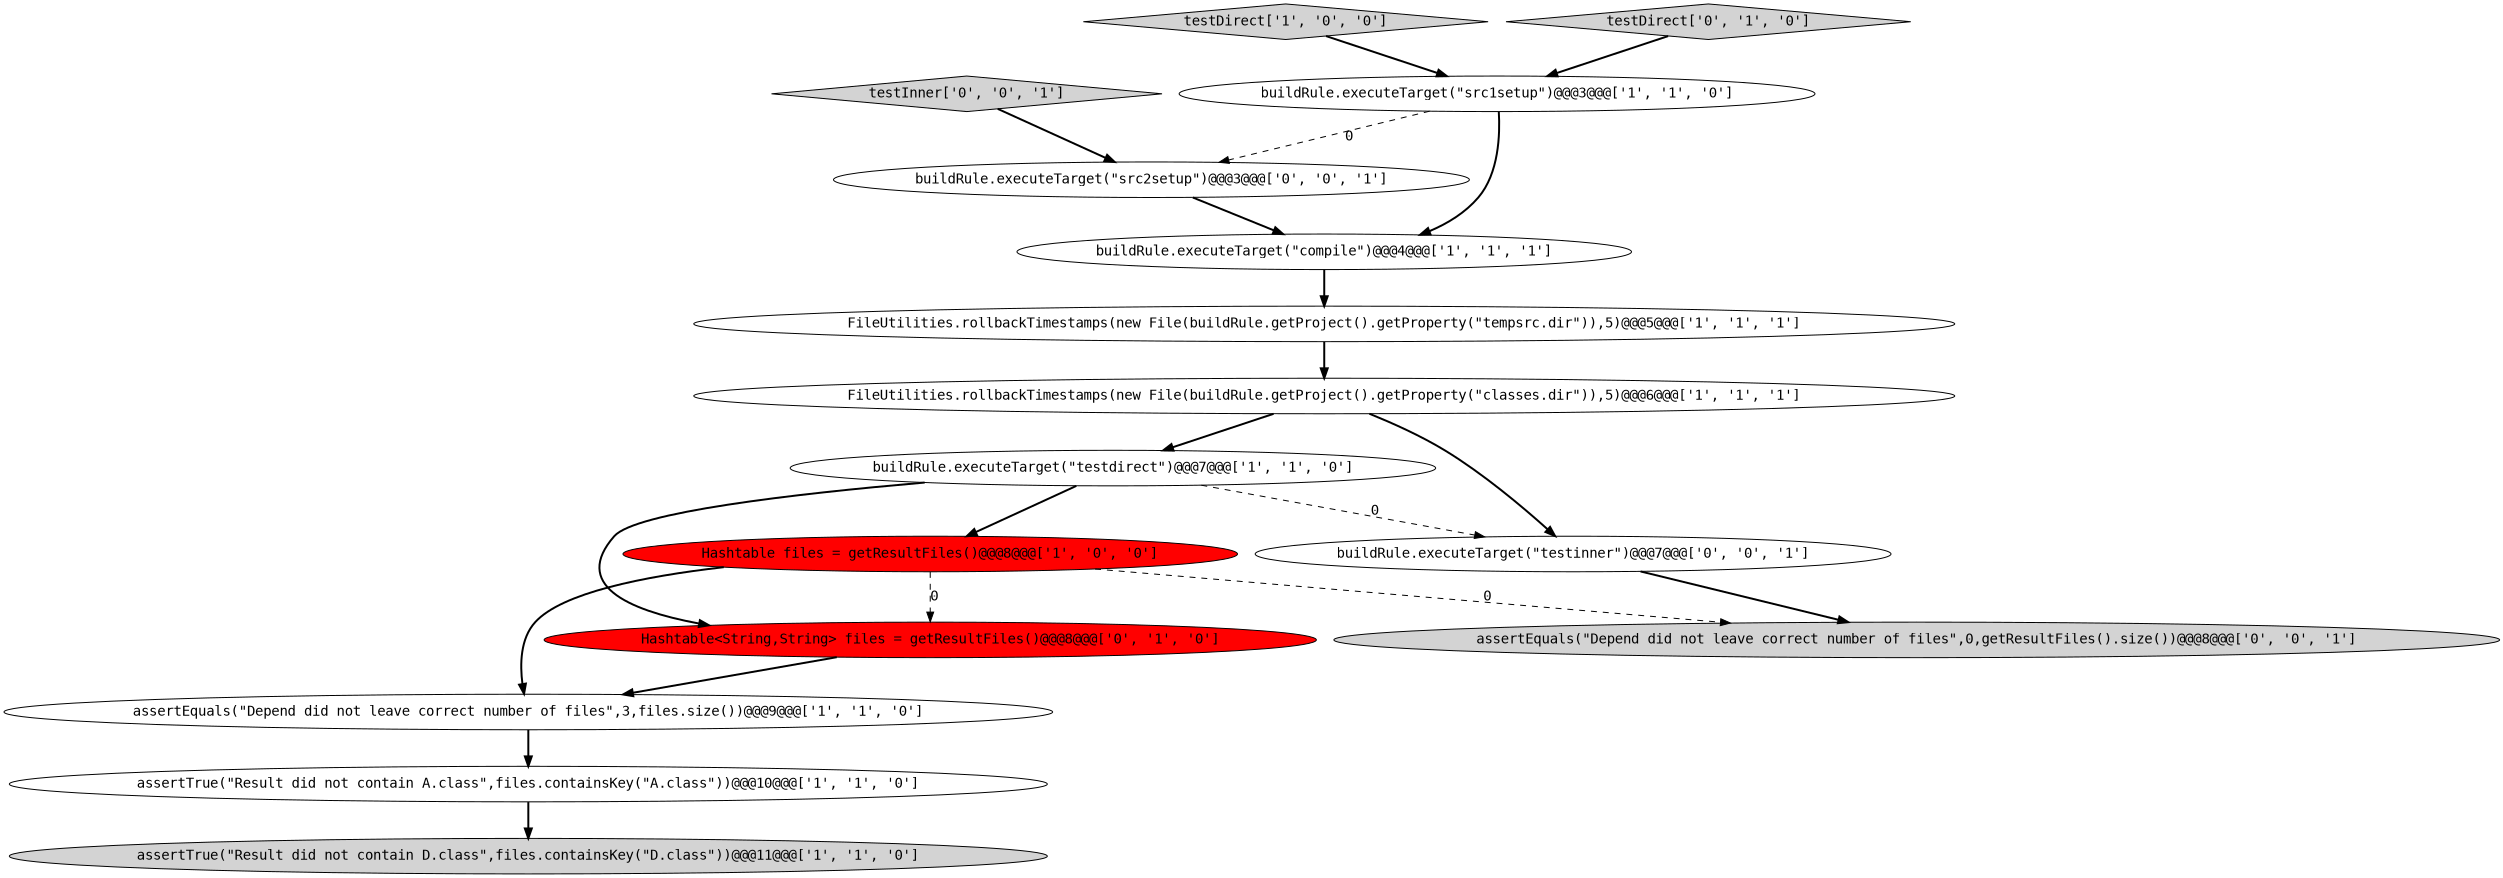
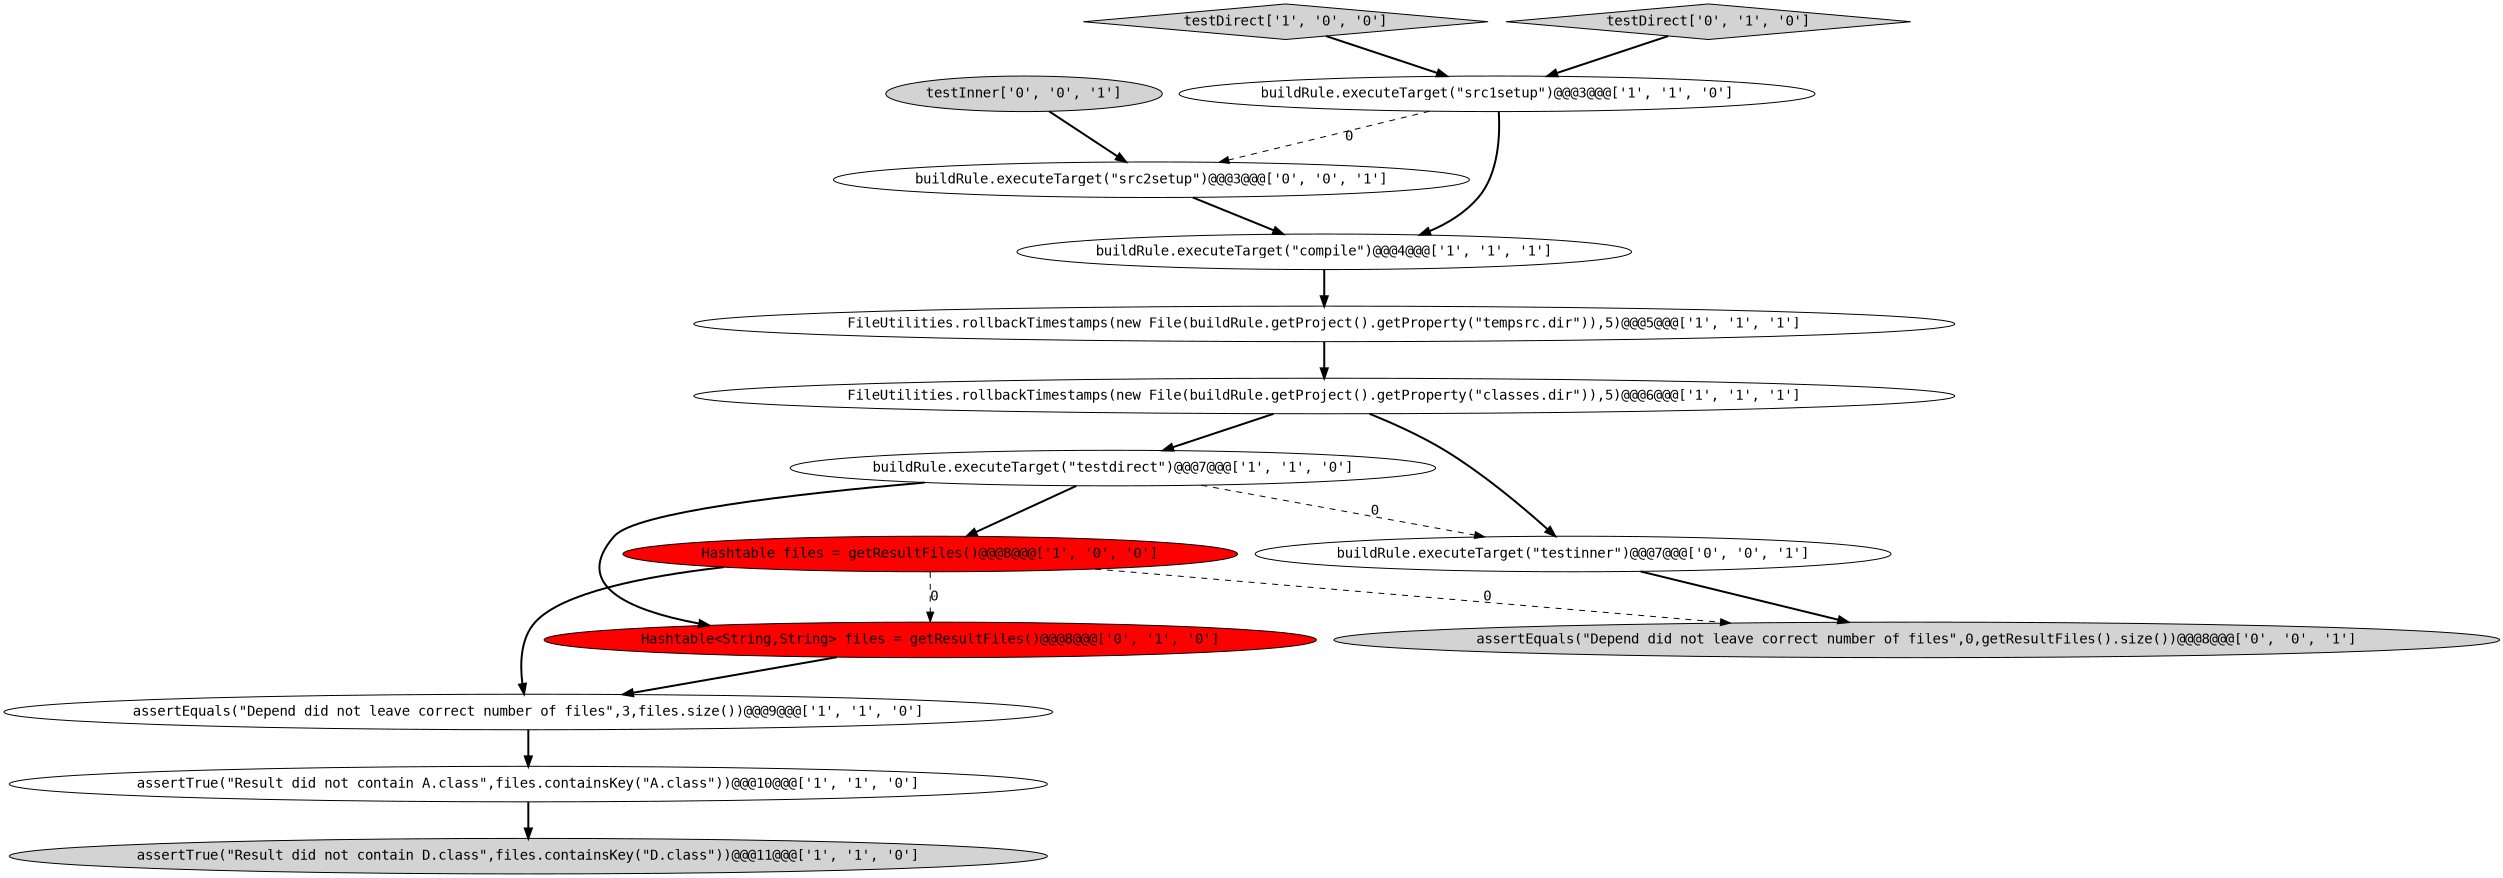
node "testInner['0', '0', '1']": shape diamond -> ellipse
